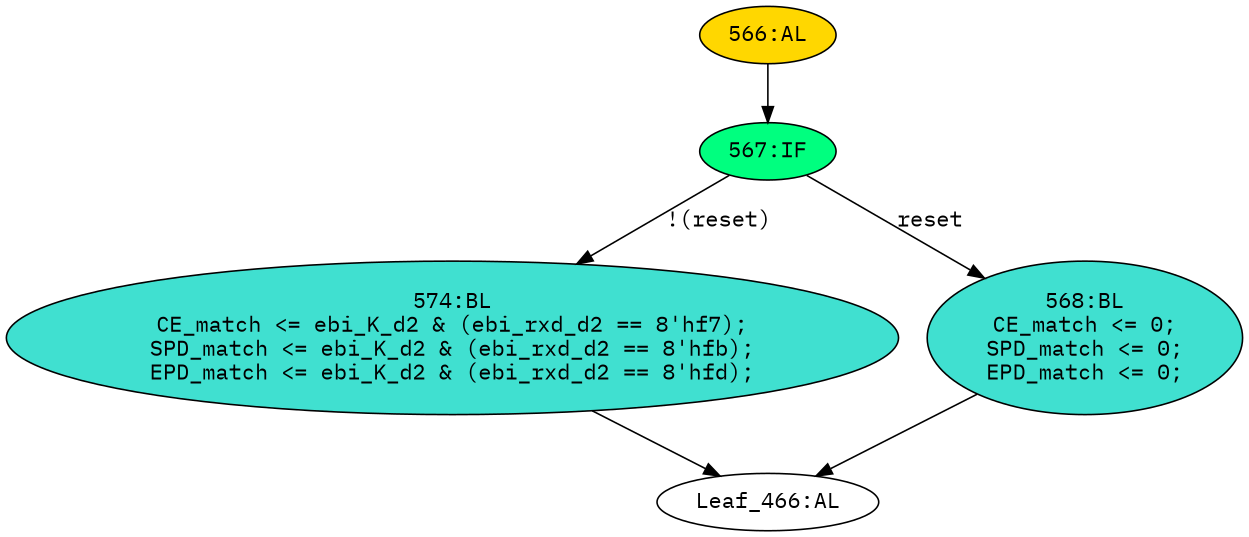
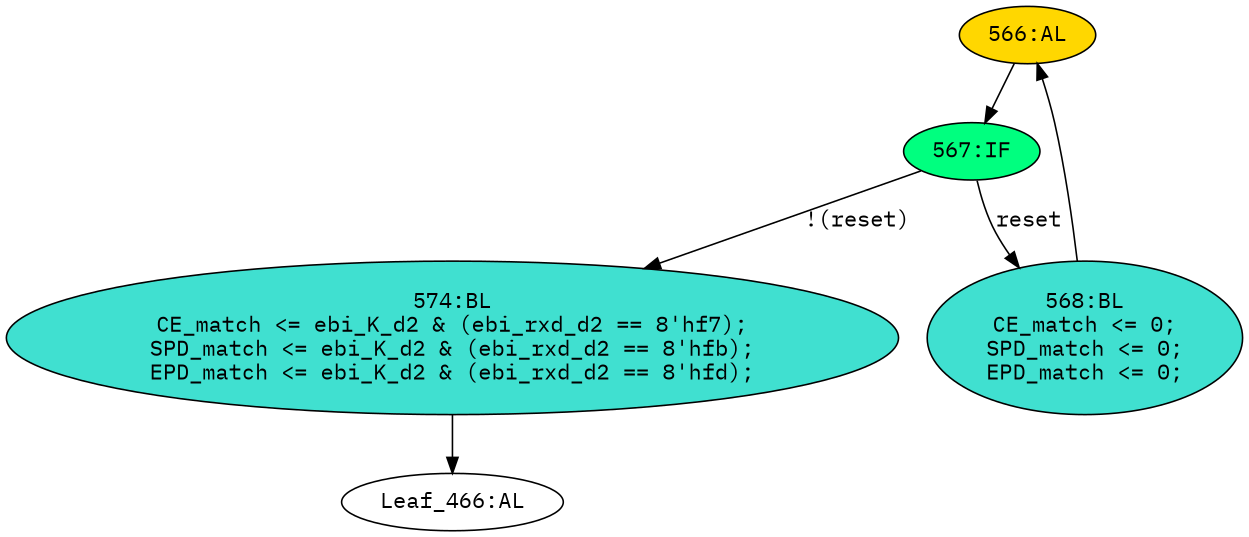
edge "568:BL CE_match <= 0; SPD_match <= 0; EPD_match <= 0;" -> "Leaf_466:AL": now "568:BL CE_match <= 0; SPD_match <= 0; EPD_match <= 0;" -> "566:AL"
